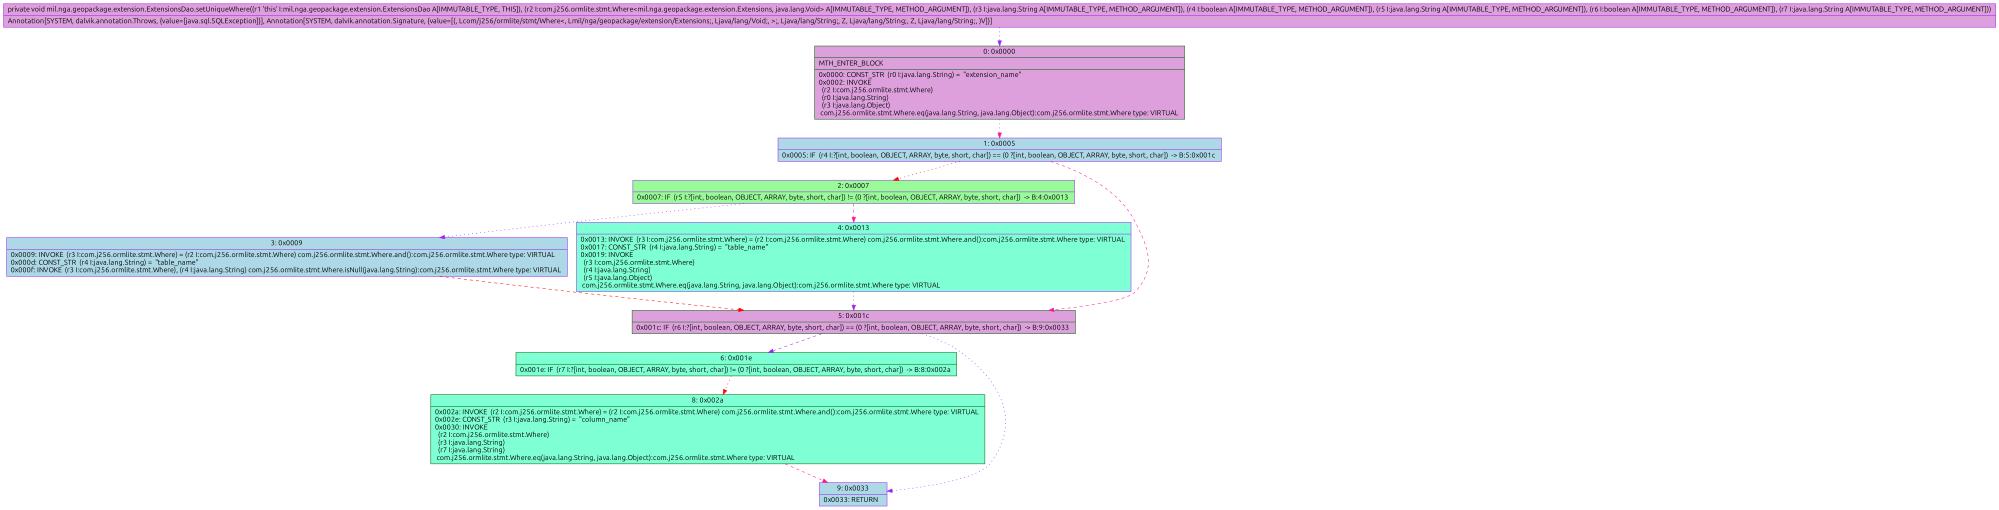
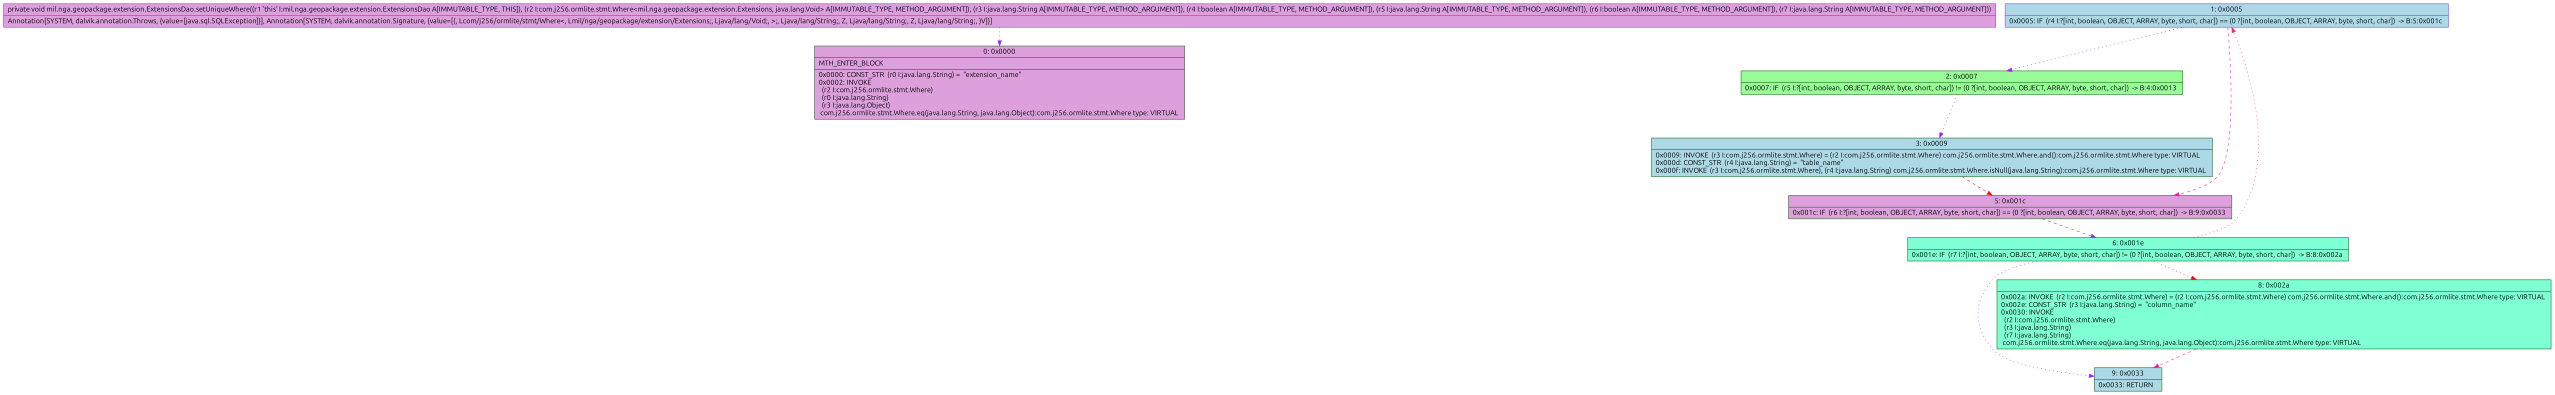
edge "0: 0x0000" -> "1: 0x0005": now "6: 0x001e" -> "1: 0x0005"
edge "1: 0x0005" -> "2: 0x0007": color red -> purple
node "2: 0x0007": color purple -> darkgreen
node "3: 0x0009": color purple -> darkgreen
node "4: 0x0013": removed
edge "5: 0x001c" -> "9: 0x0033": now "6: 0x001e" -> "9: 0x0033"
node "9: 0x0033": color purple -> darkgreen
